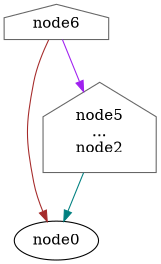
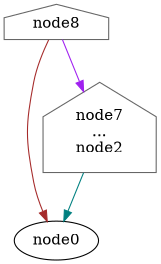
node "node6": label "node6" -> "node8"
node "node5 ... node2": label "node5 ... node2" -> "node7 ... node2"
